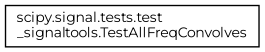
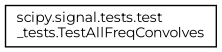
node "scipy.signal.tests.test _signaltools.TestAllFreqConvolves": label "scipy.signal.tests.test _signaltools.TestAllFreqConvolves" -> "scipy.signal.tests.test _tests.TestAllFreqConvolves"
